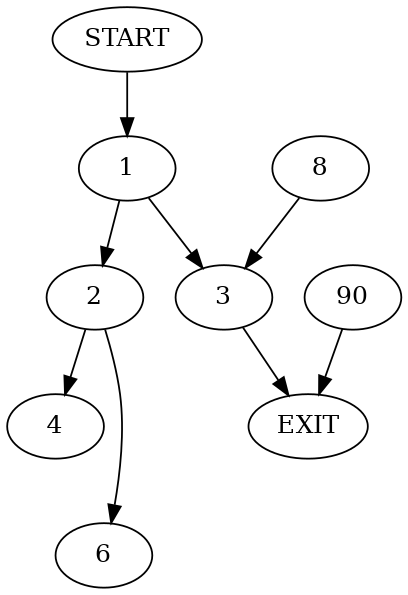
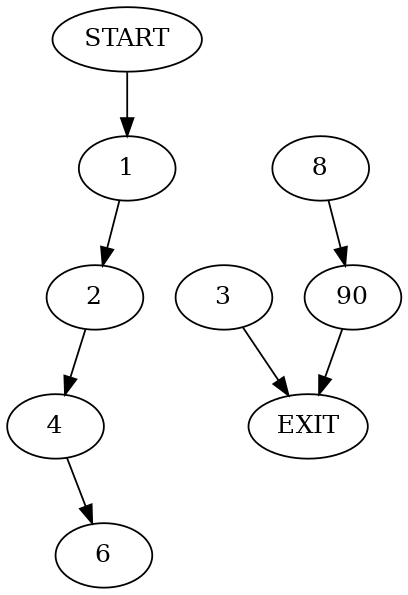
edge "1" -> "3": removed
edge "8" -> "3": now "8" -> "90"
edge "2" -> "6": now "4" -> "6"
